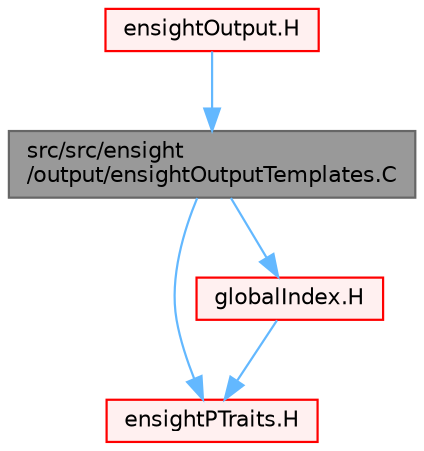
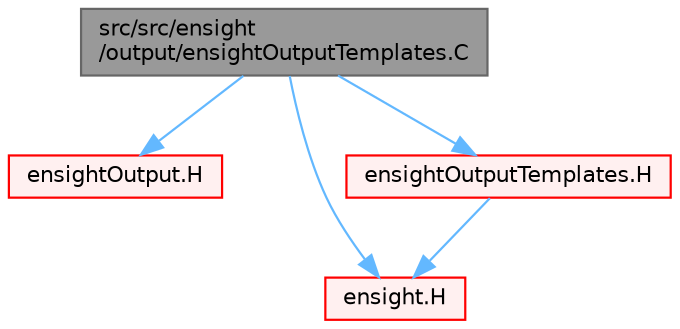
edge "ensightOutput.H" -> "src/src/ensight /output/ensightOutputTemplates.C": reversed
node "globalIndex.H": label "globalIndex.H" -> "ensightOutputTemplates.H"
node "ensightPTraits.H": label "ensightPTraits.H" -> "ensight.H"
